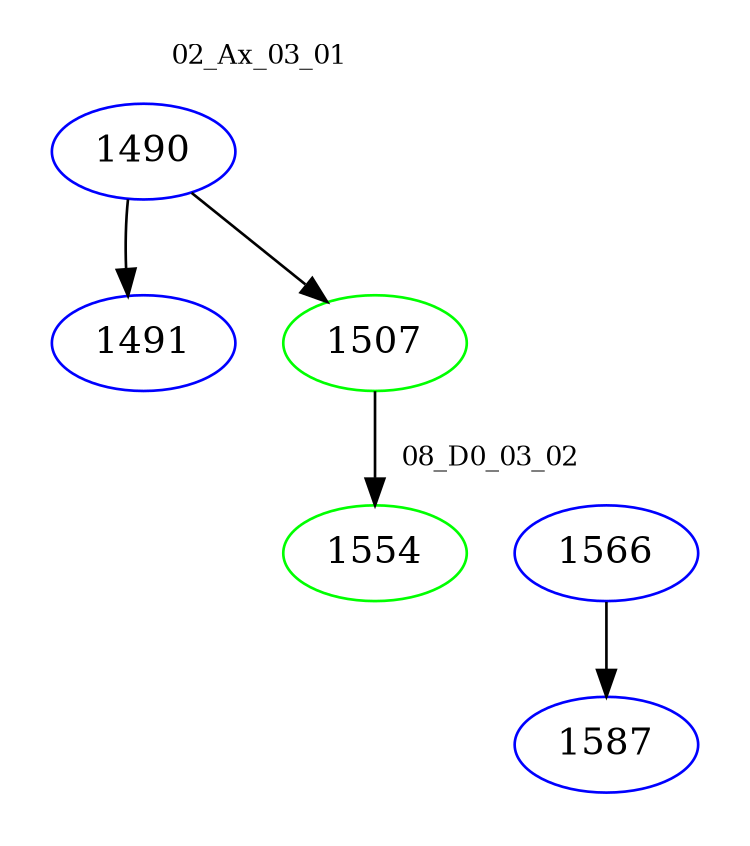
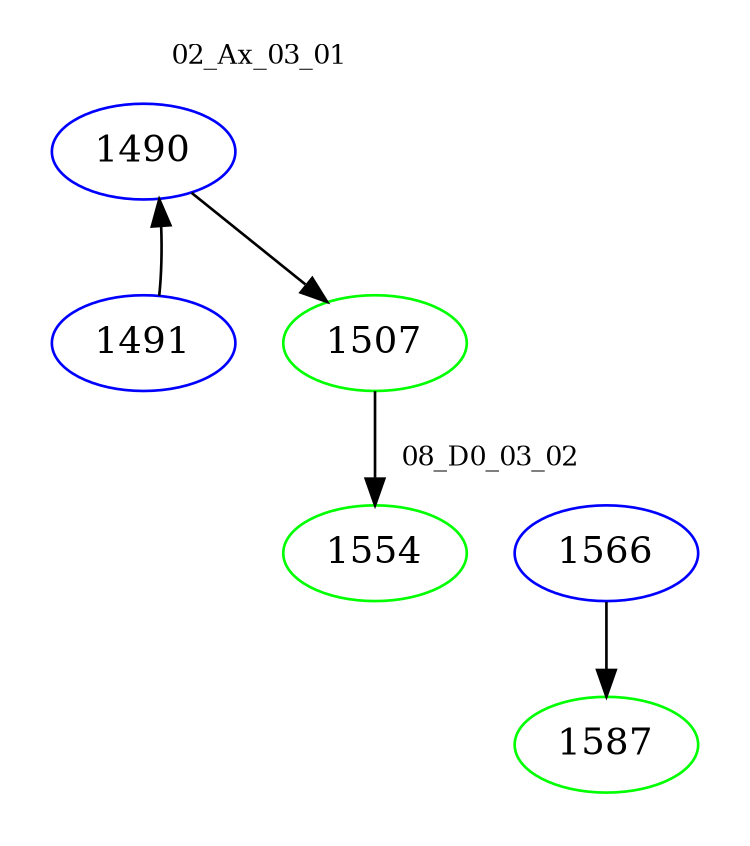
edge "1490" -> "1491": reversed
node "1587": color blue -> green
